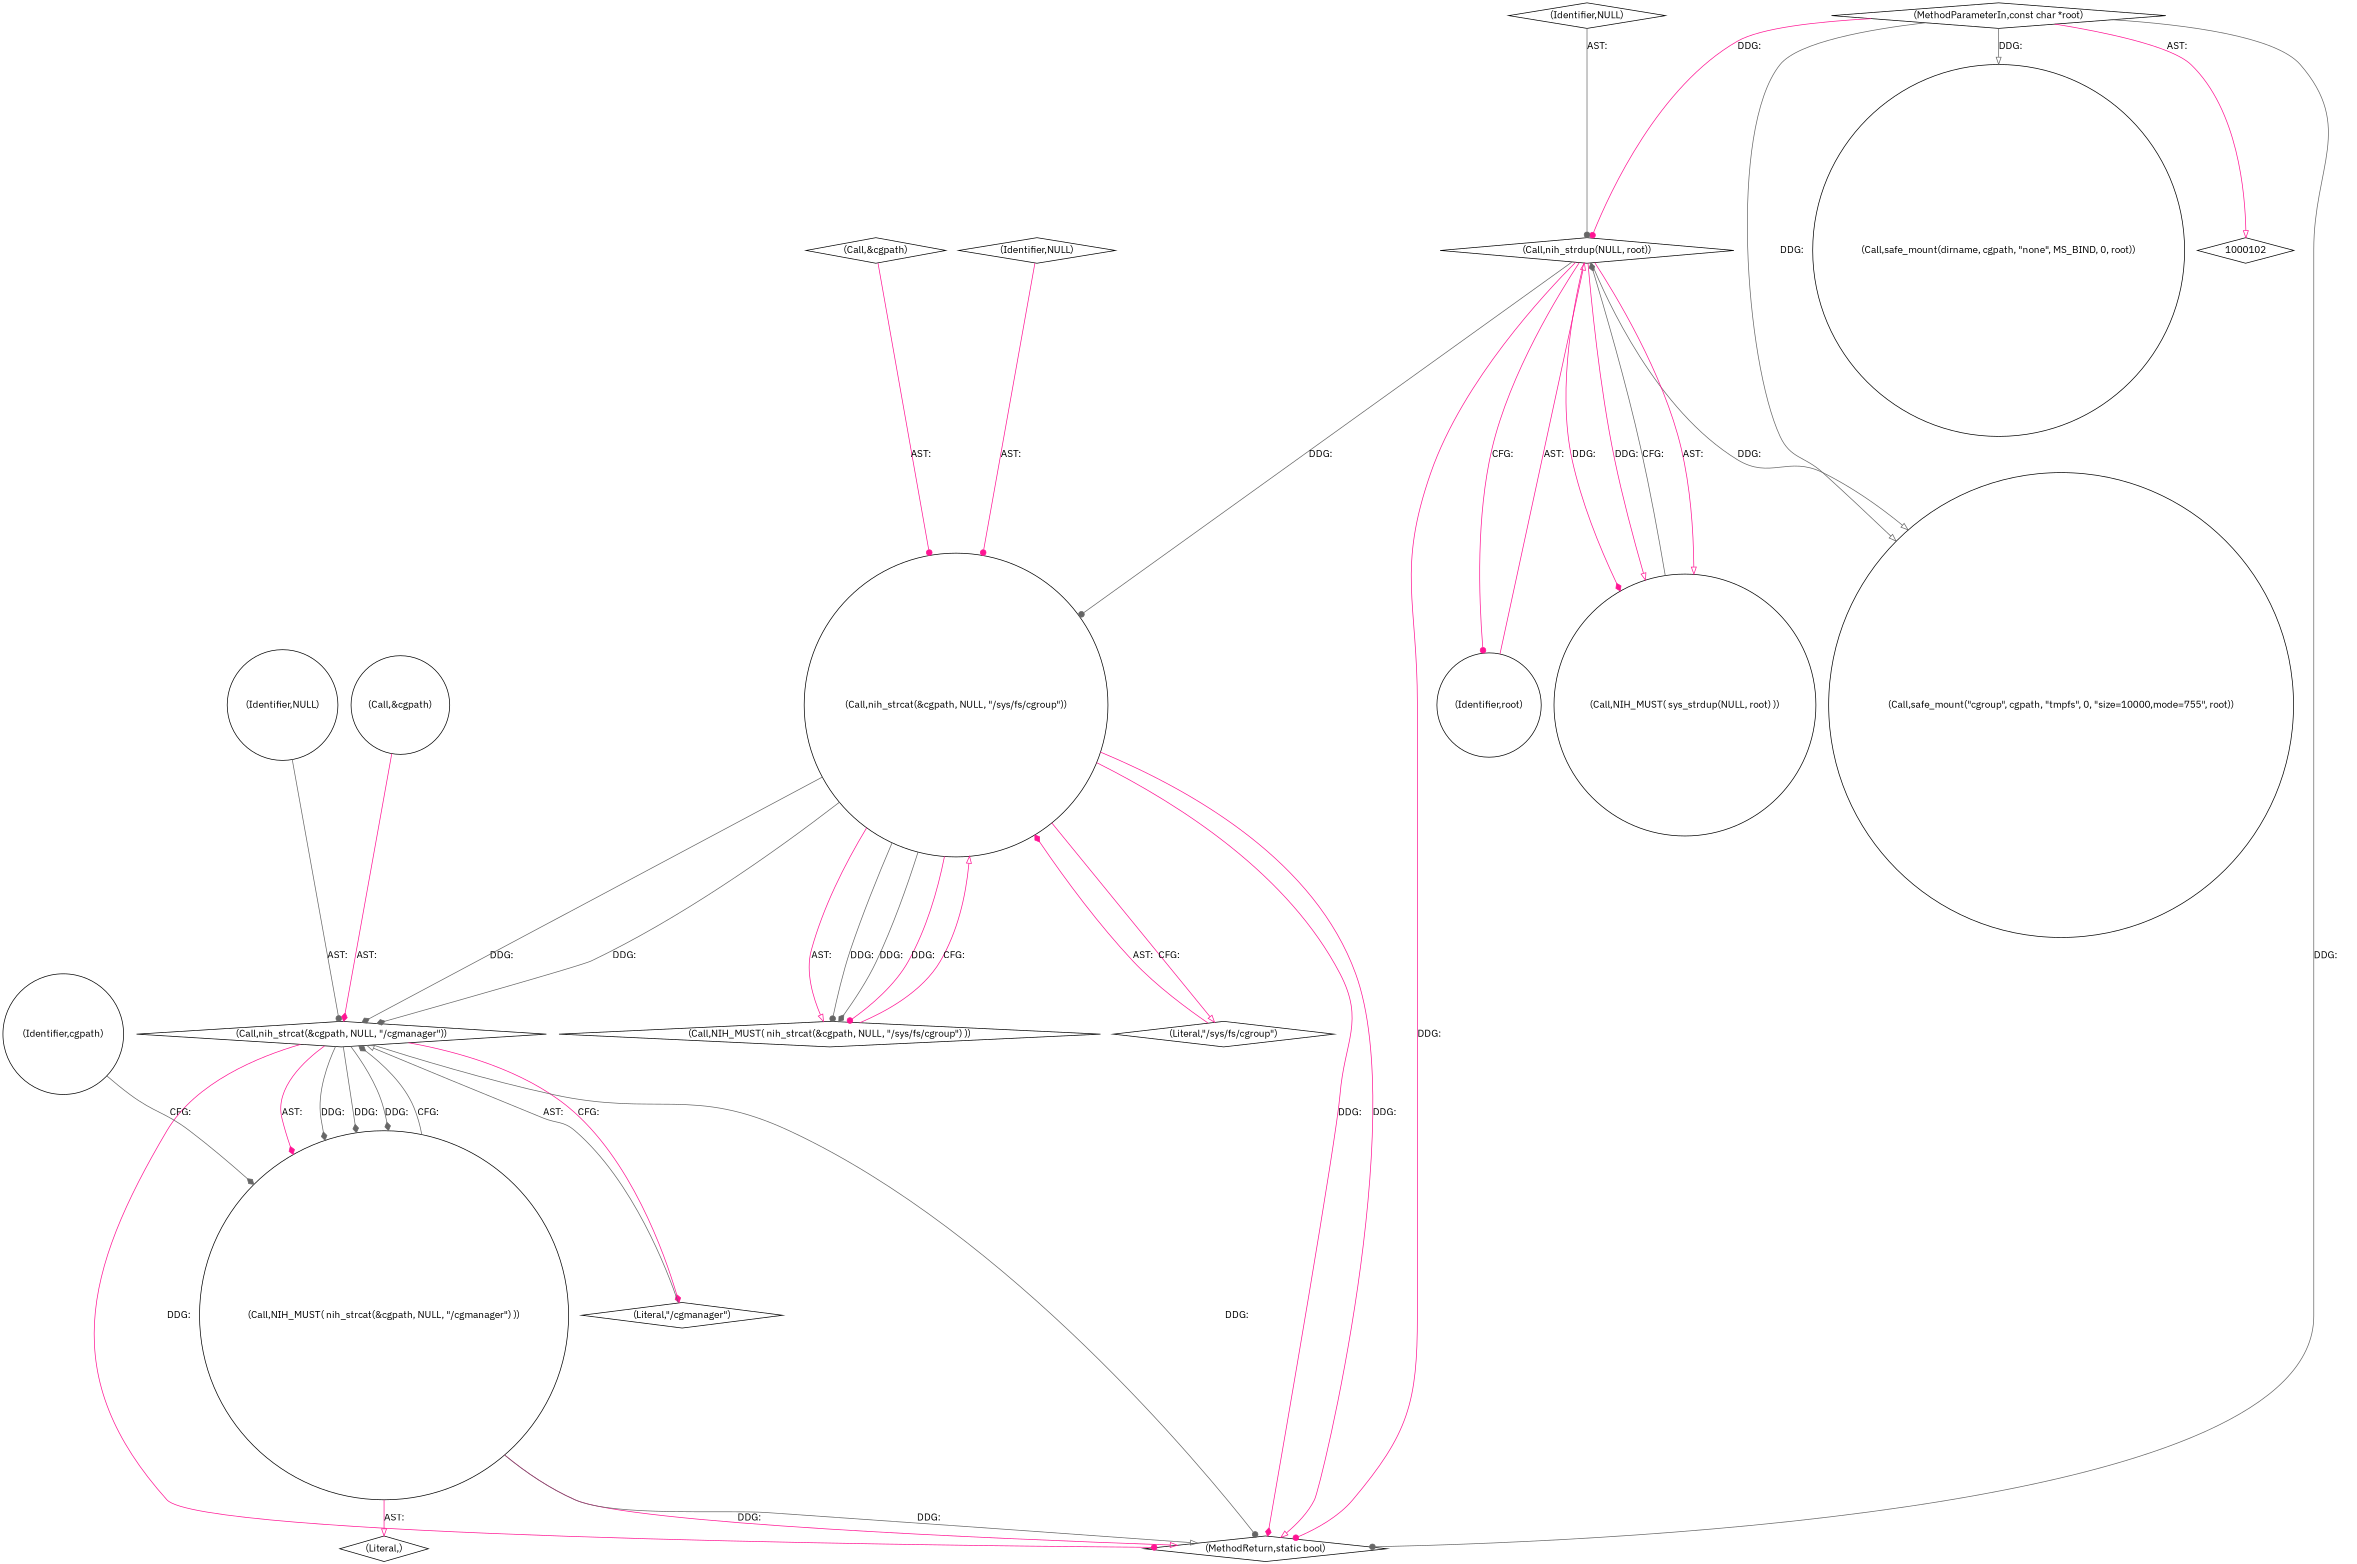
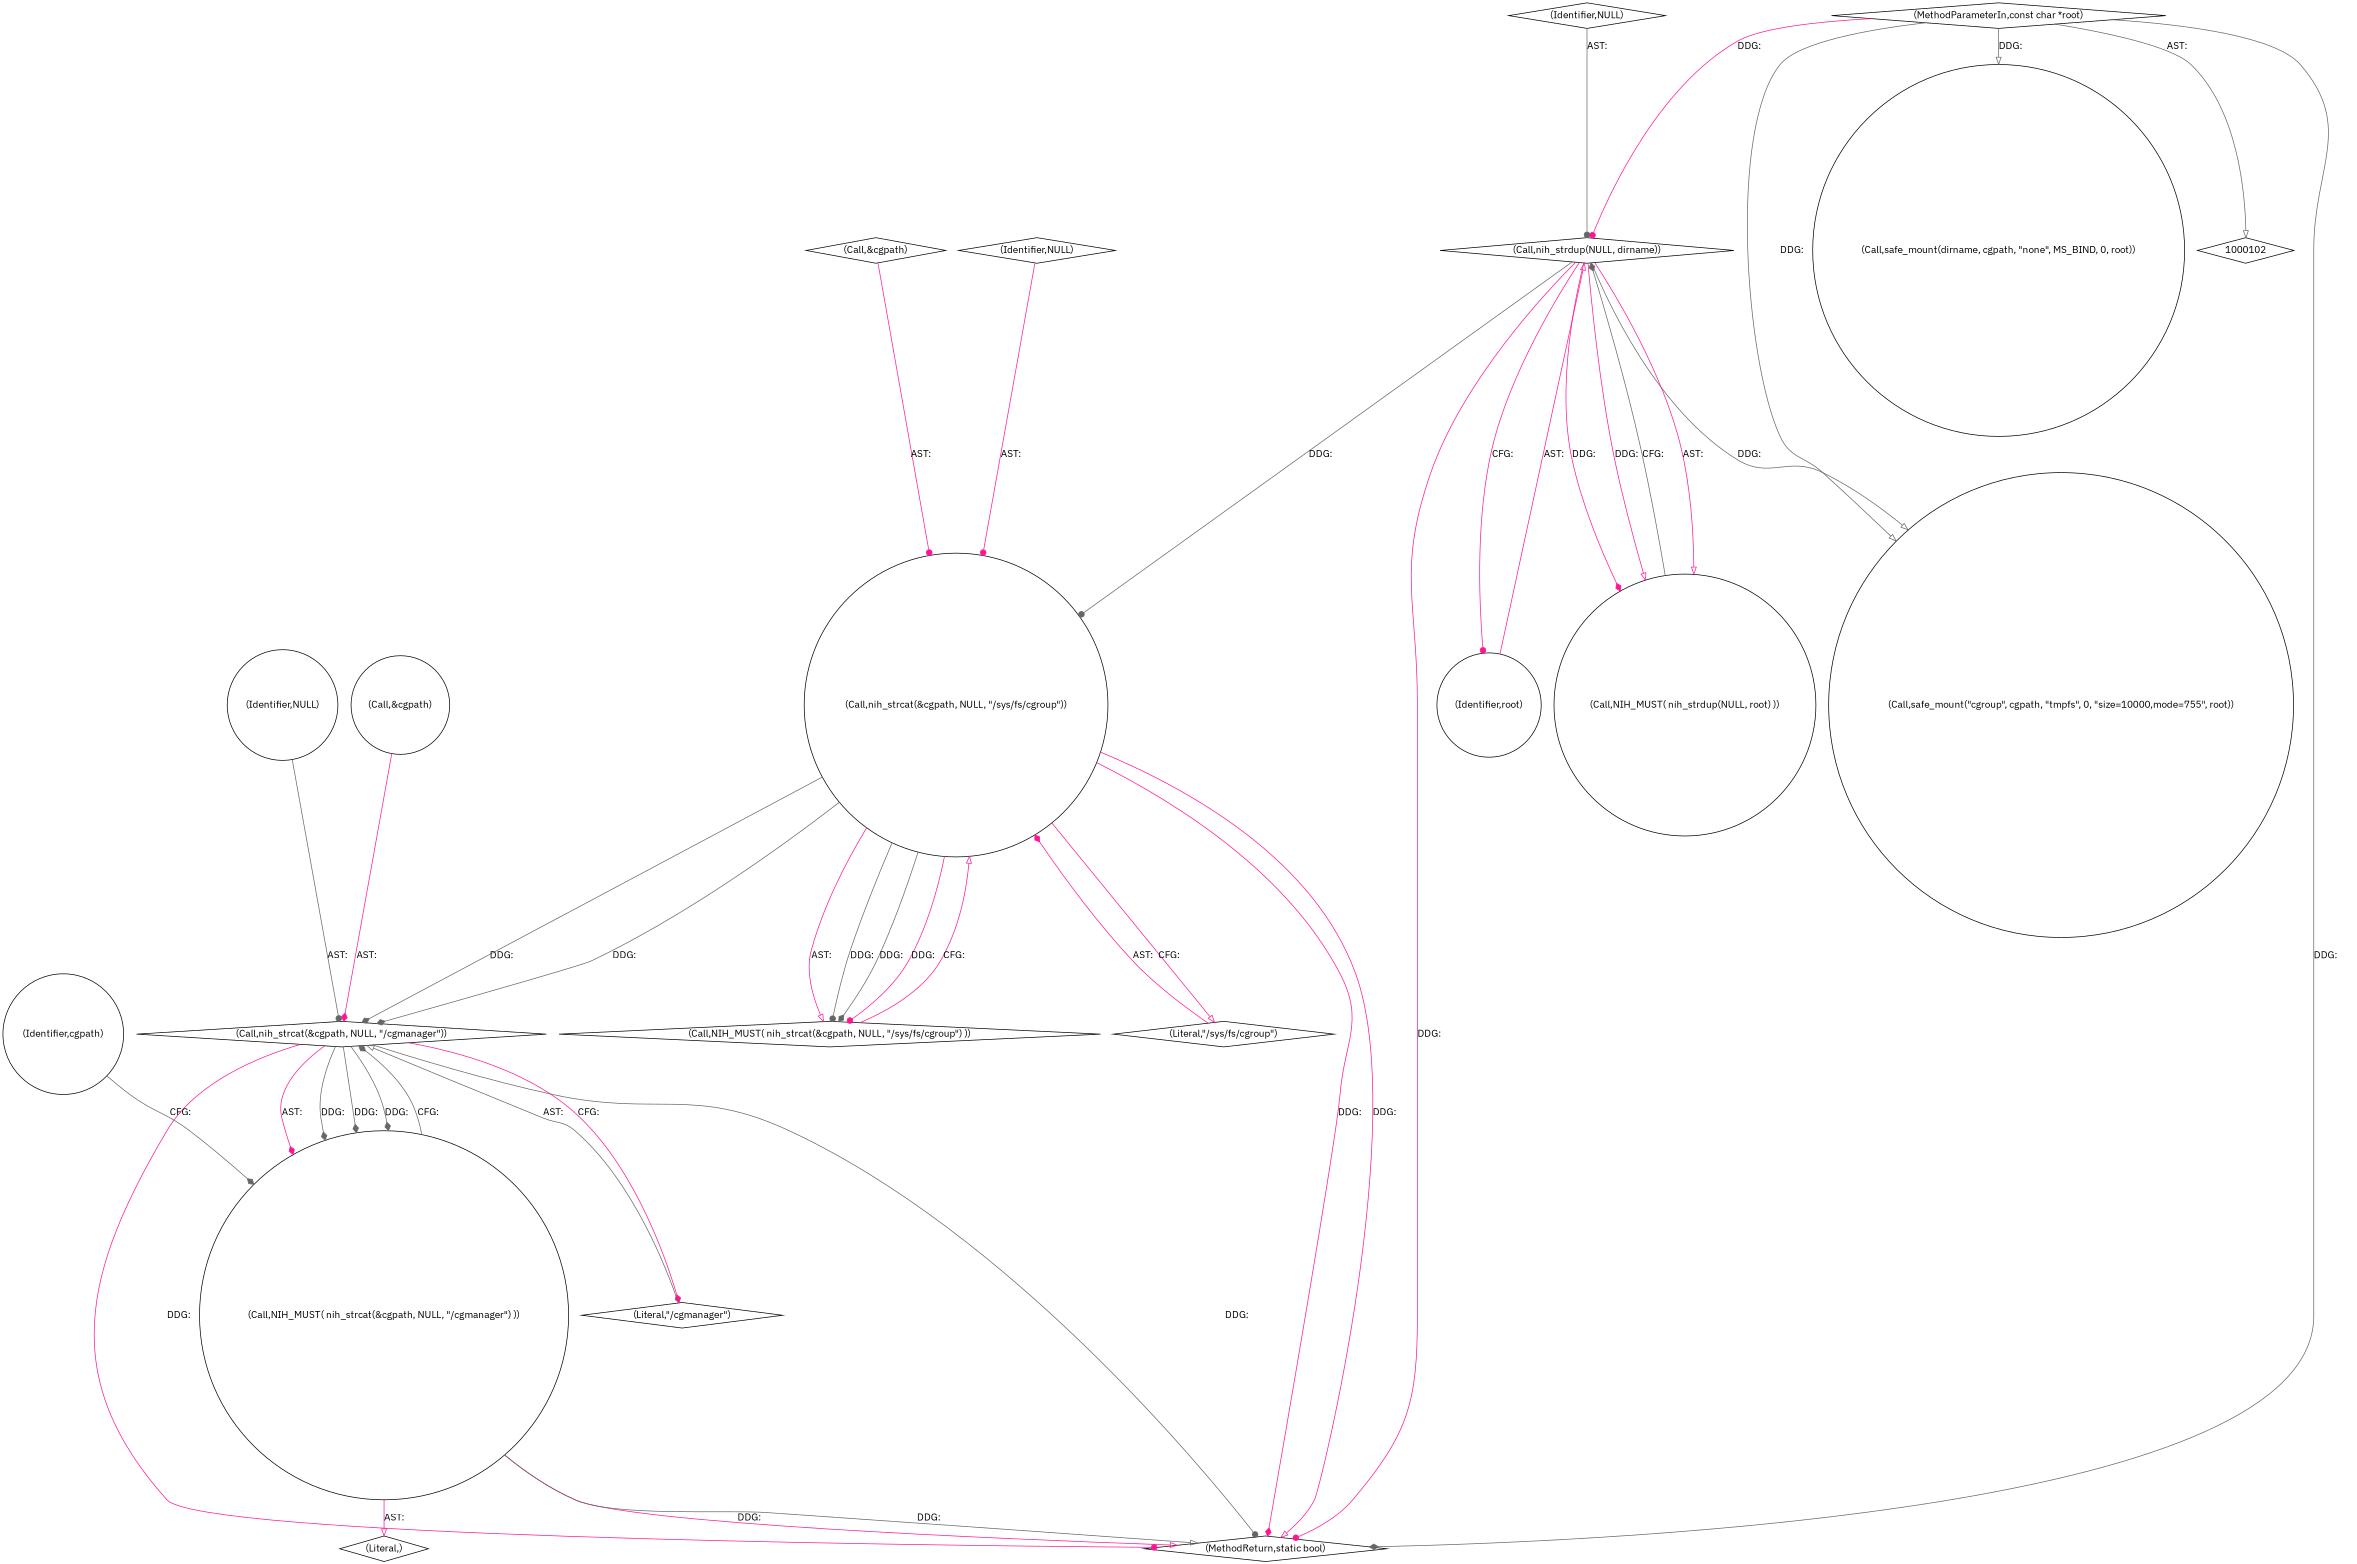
edge "(MethodParameterIn,const char *root)" -> "1000102": color deeppink -> gray40
node "(Call,nih_strdup(NULL, root))": label "(Call,nih_strdup(NULL, root))" -> "(Call,nih_strdup(NULL, dirname))"
node "(Call,NIH_MUST( sys_strdup(NULL, root) ))": label "(Call,NIH_MUST( sys_strdup(NULL, root) ))" -> "(Call,NIH_MUST( nih_strdup(NULL, root) ))"
edge "(MethodParameterIn,const char *root)" -> "(MethodReturn,static bool)": arrowhead dot -> diamond
